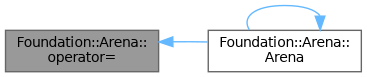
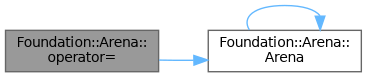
edge "Foundation::Arena:: Arena" -> "Foundation::Arena:: operator=": reversed
